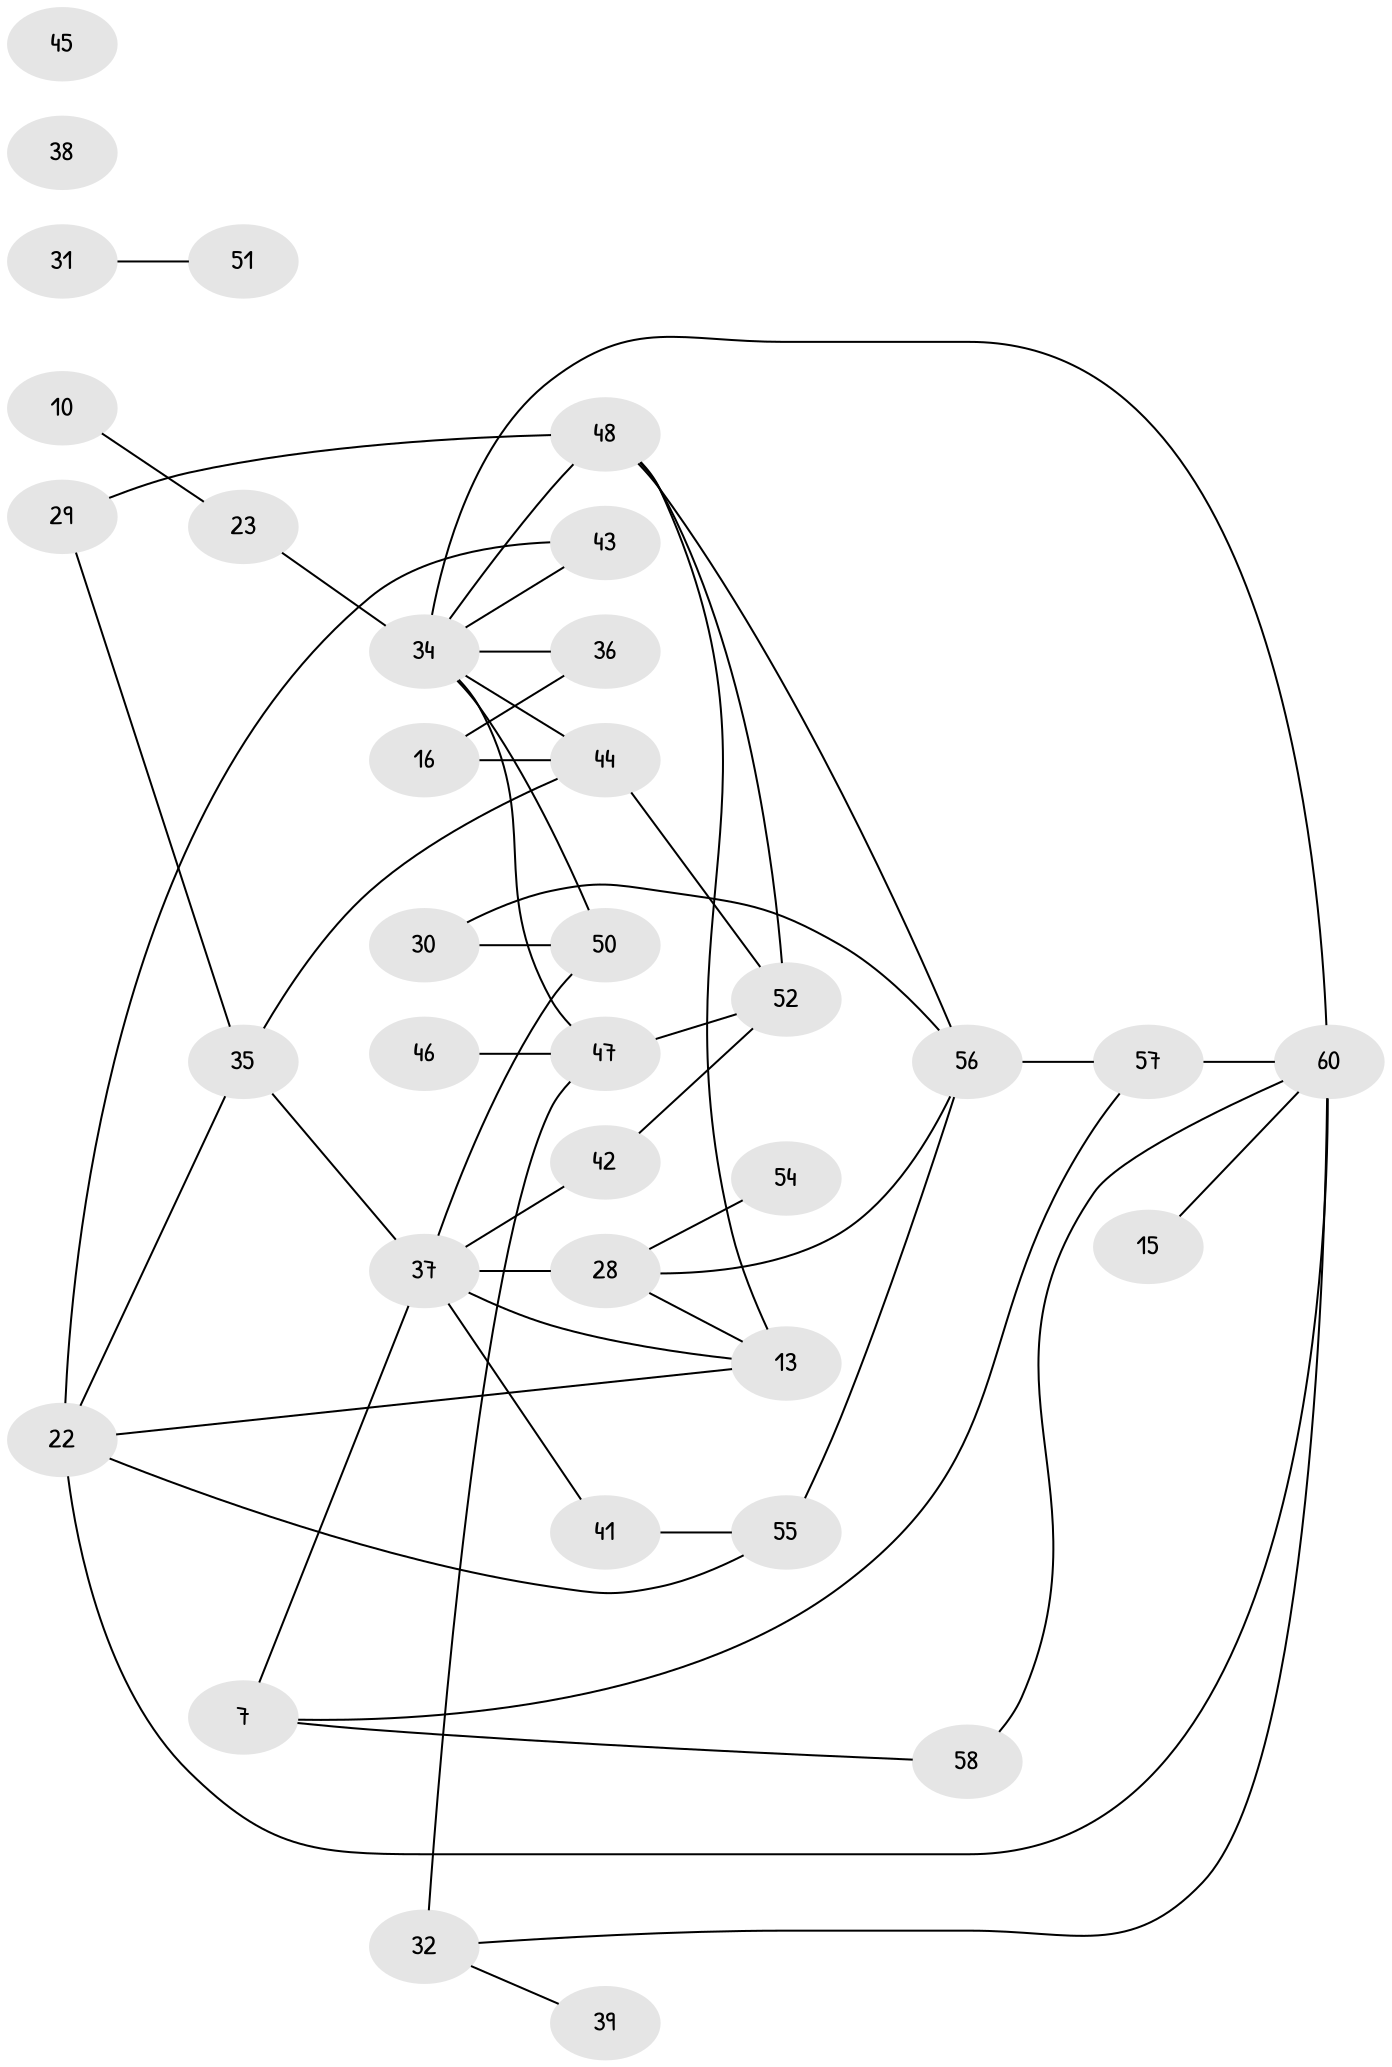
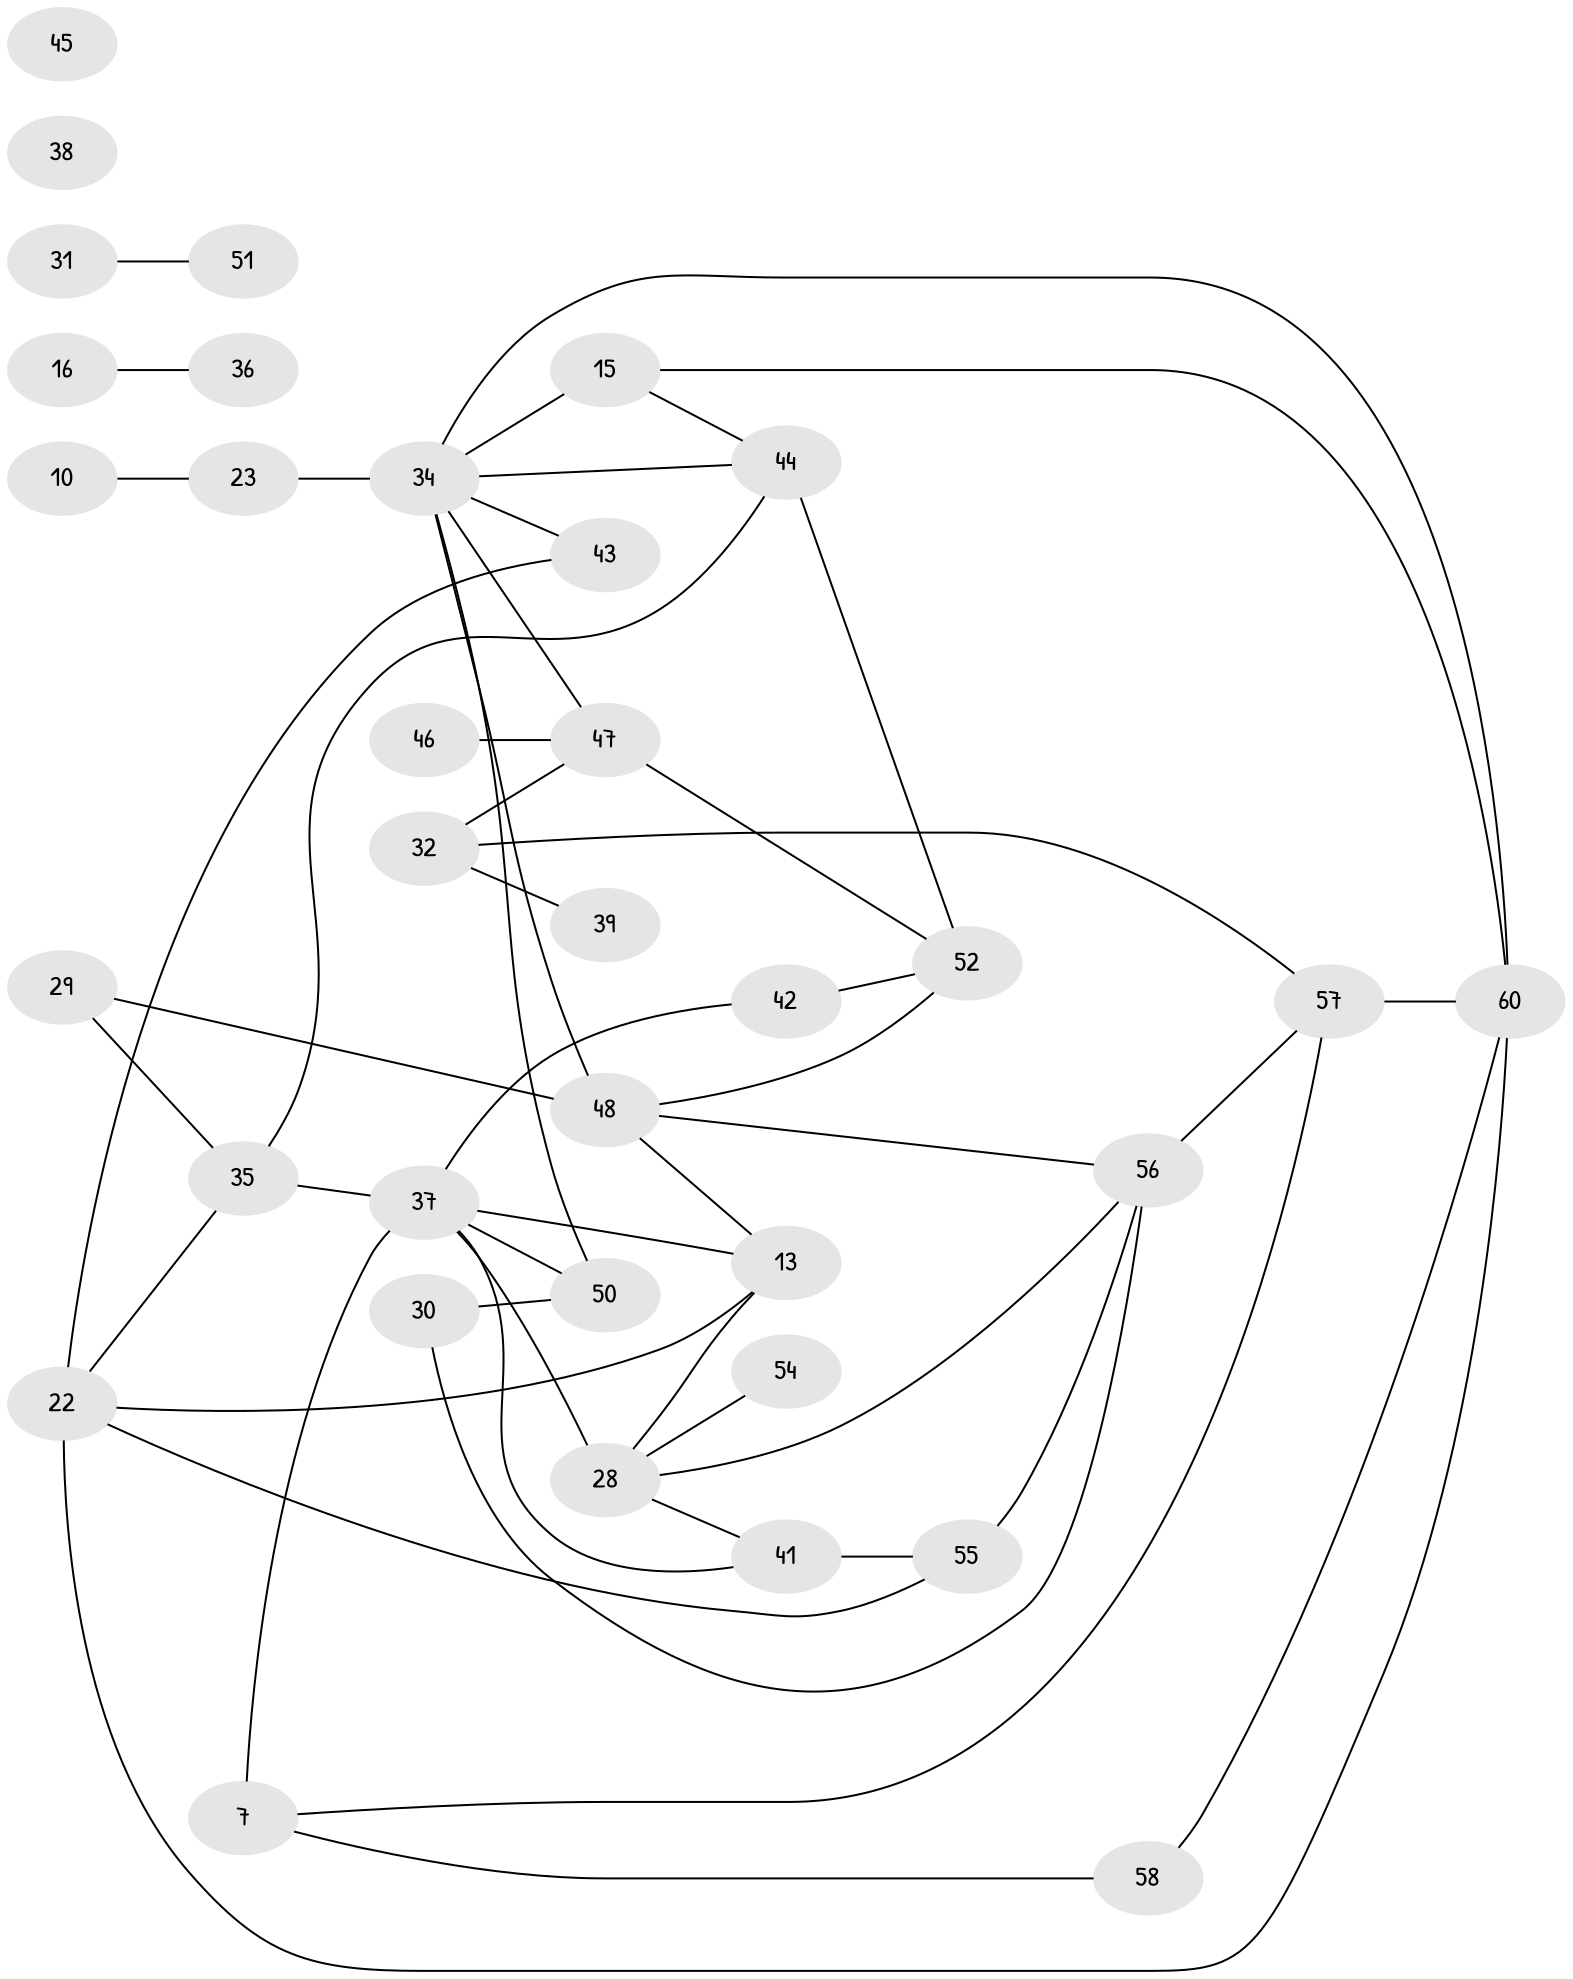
edge "34" -- "36": now "34" -- "15"
edge "16" -- "44": now "15" -- "44"
edge "28" -- "41": added
edge "60" -- "32": now "57" -- "32"
